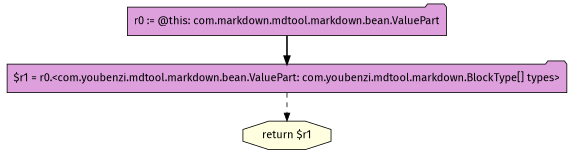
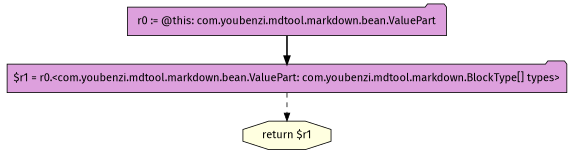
node "r0 := @this: com.markdown.mdtool.markdown.bean.ValuePart": label "r0 := @this: com.markdown.mdtool.markdown.bean.ValuePart" -> "r0 := @this: com.youbenzi.mdtool.markdown.bean.ValuePart"
